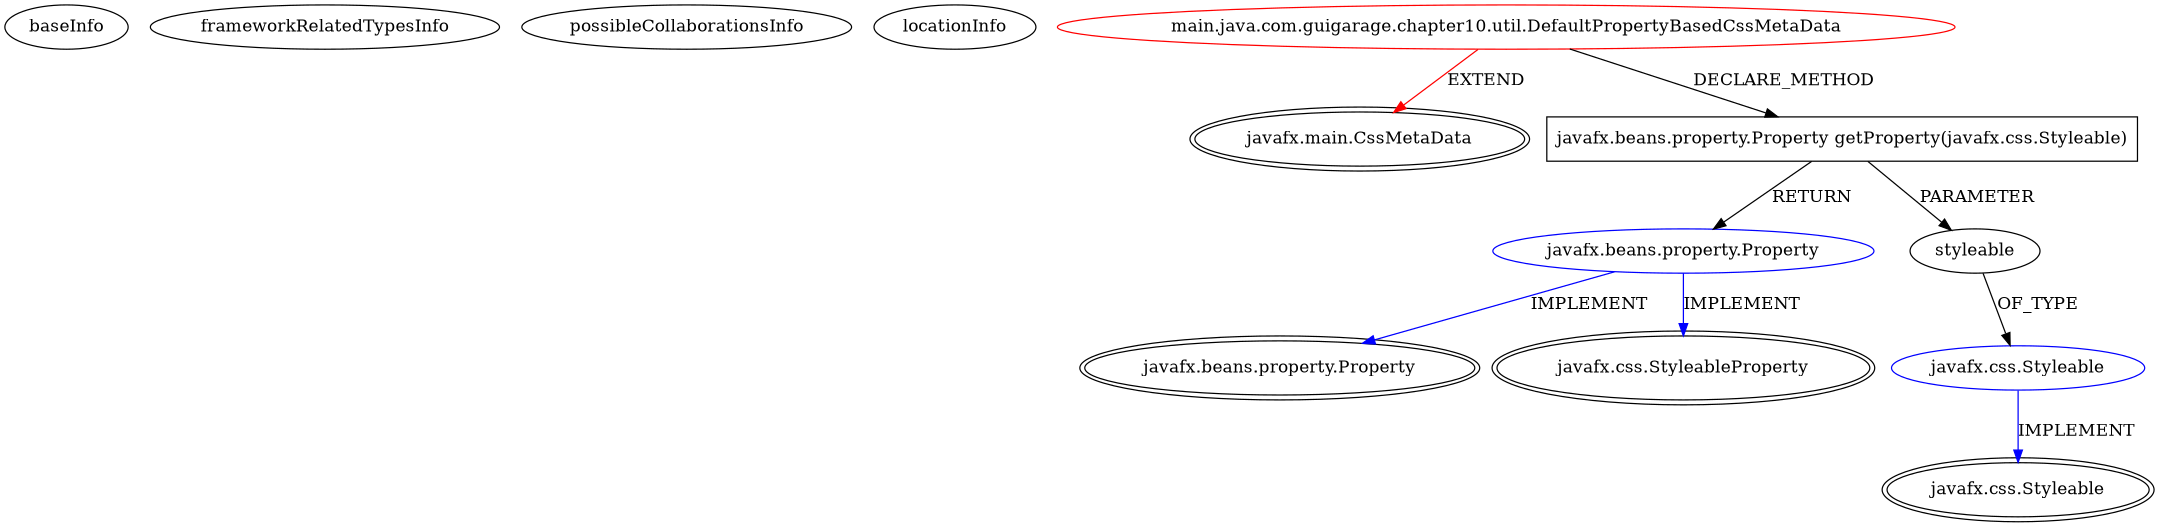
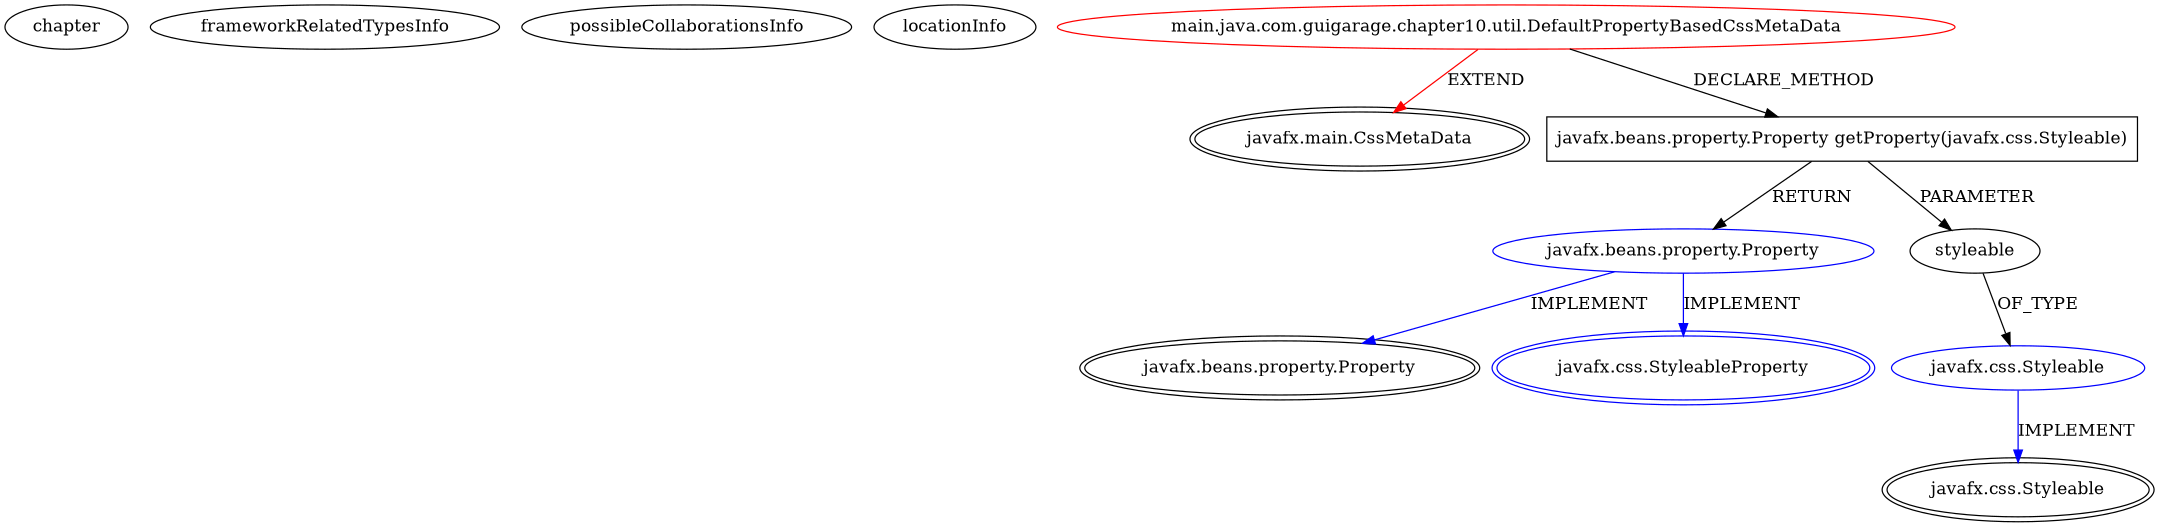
node "baseInfo": label "baseInfo" -> "chapter"
node "javafx.css.StyleableProperty": color black -> blue
